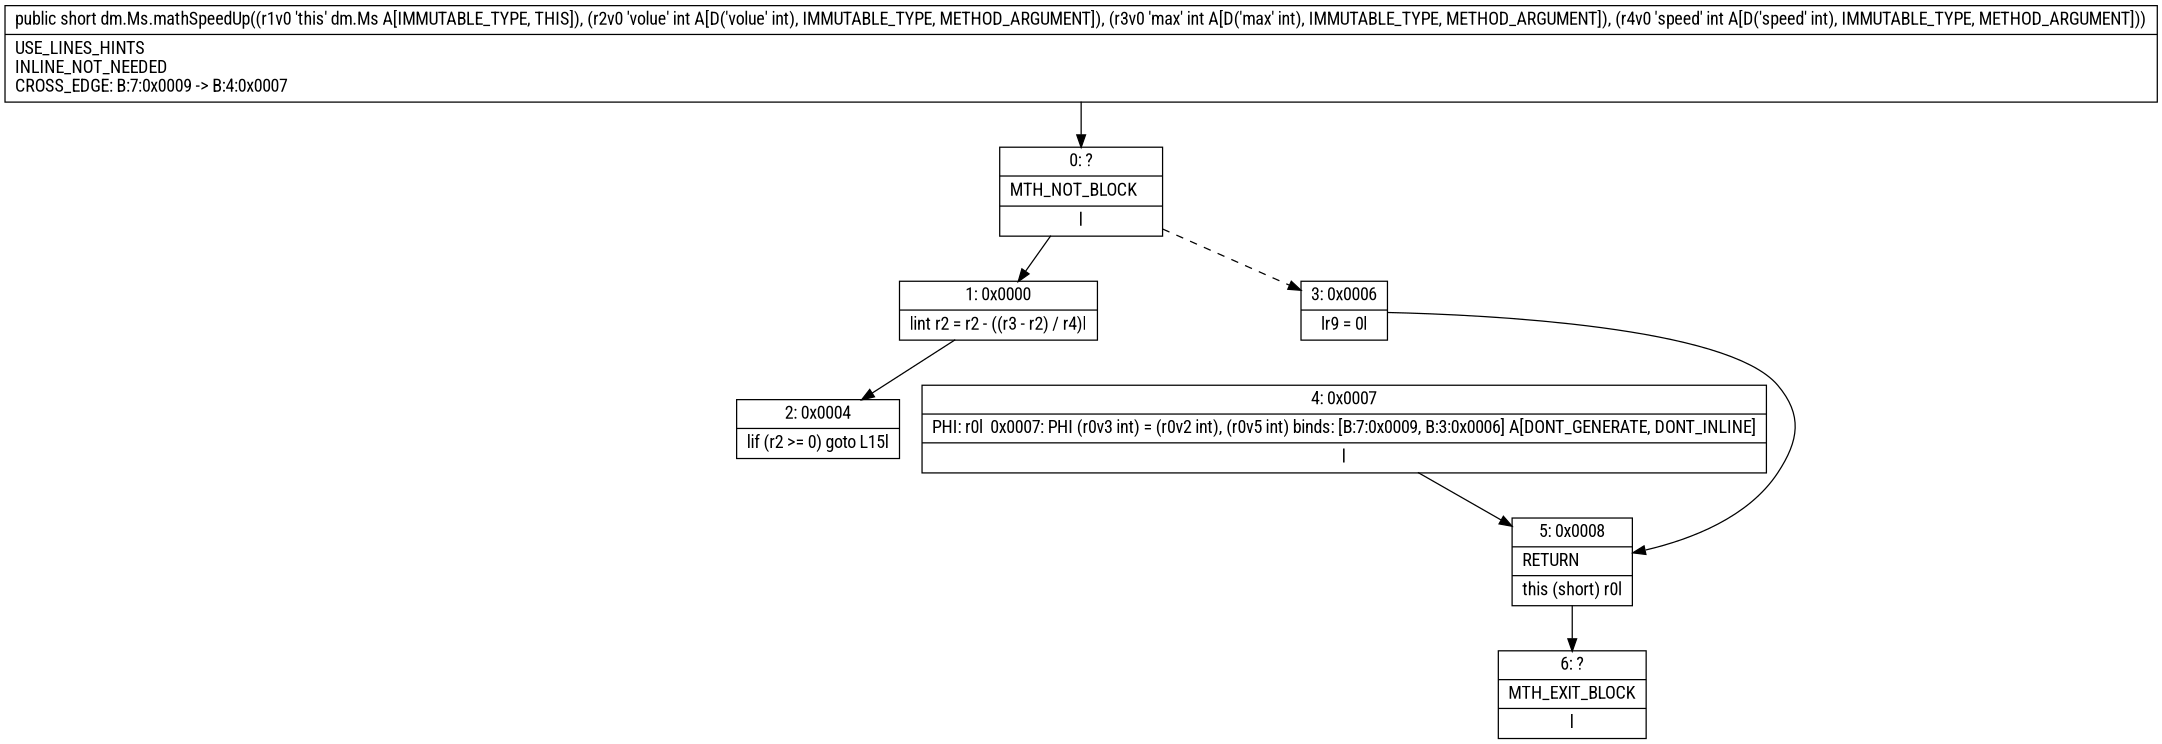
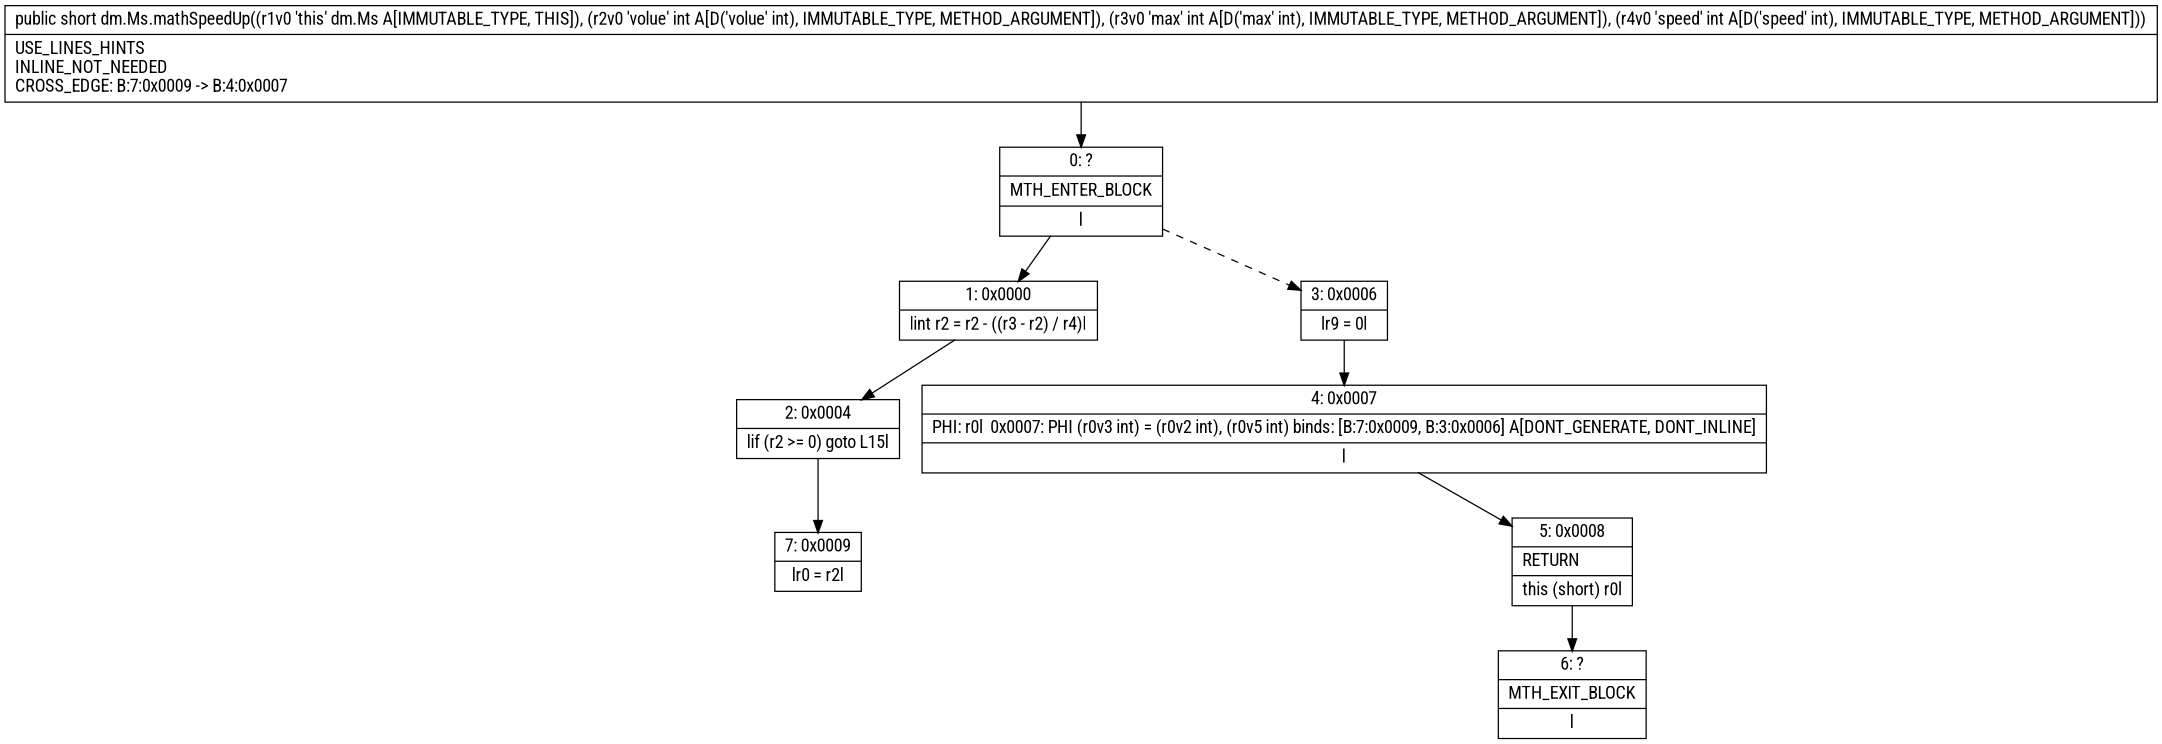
node "0: ?": text "MTH_NOT_BLOCK" -> "MTH_ENTER_BLOCK"
edge "3: 0x0006" -> "5: 0x0008": now "3: 0x0006" -> "4: 0x0007"
node "7: 0x0009": added
